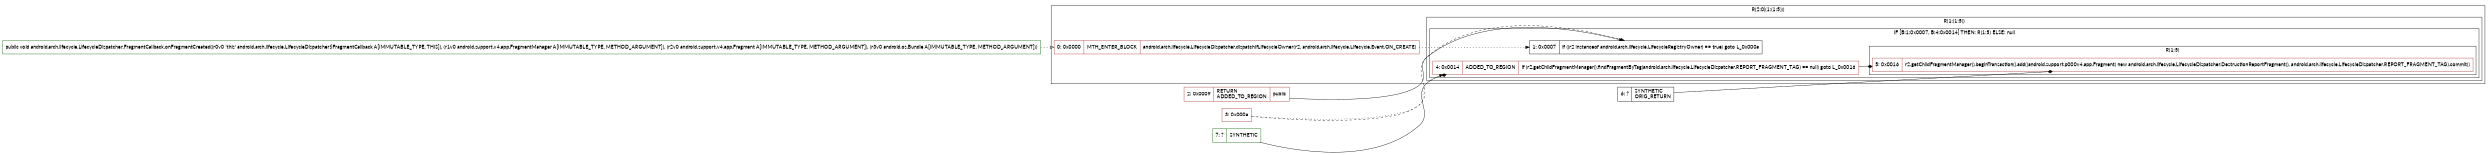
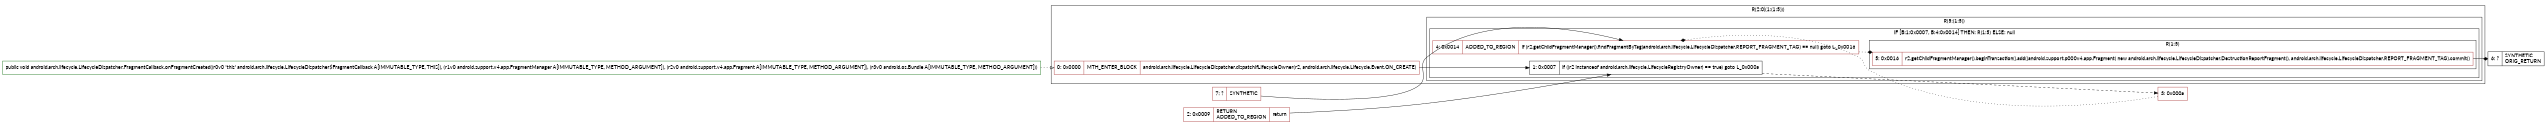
cluster "R(1:(1:5))": label "R(1:(1:5))" -> "R(5:(1:5))"
edge "0: 0x0000" -> "1: 0x0007": style dotted -> solid
edge "3: 0x000a" -> "1: 0x0007": reversed
edge "4: 0x0014" -> "5: 0x0016": style solid -> dotted
edge "6: ?" -> "5: 0x0016": reversed
node "2: 0x0009": text "public" -> "return"
node "7: ?": color darkgreen -> brown
